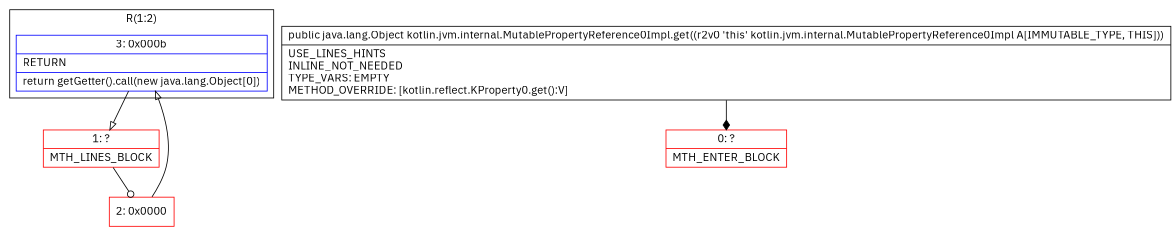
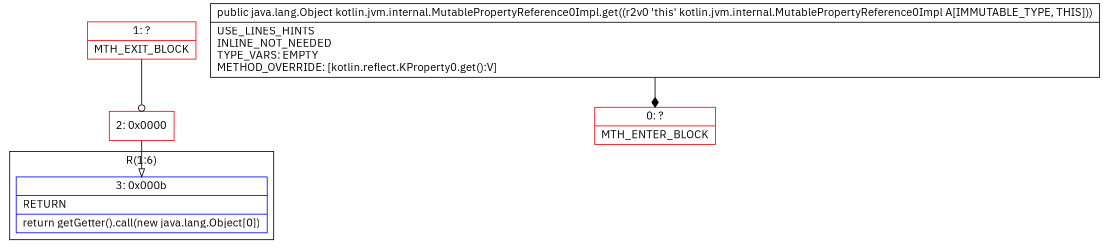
cluster "R(1:2)": label "R(1:2)" -> "R(1:6)"
edge "3: 0x000b" -> "1: ?": removed
node "1: ?": text "MTH_LINES_BLOCK" -> "MTH_EXIT_BLOCK"
